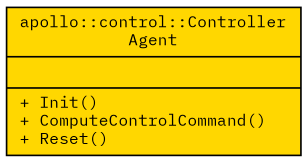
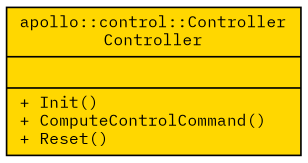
node "apollo::control::Controller": text "Agent" -> "Controller"
